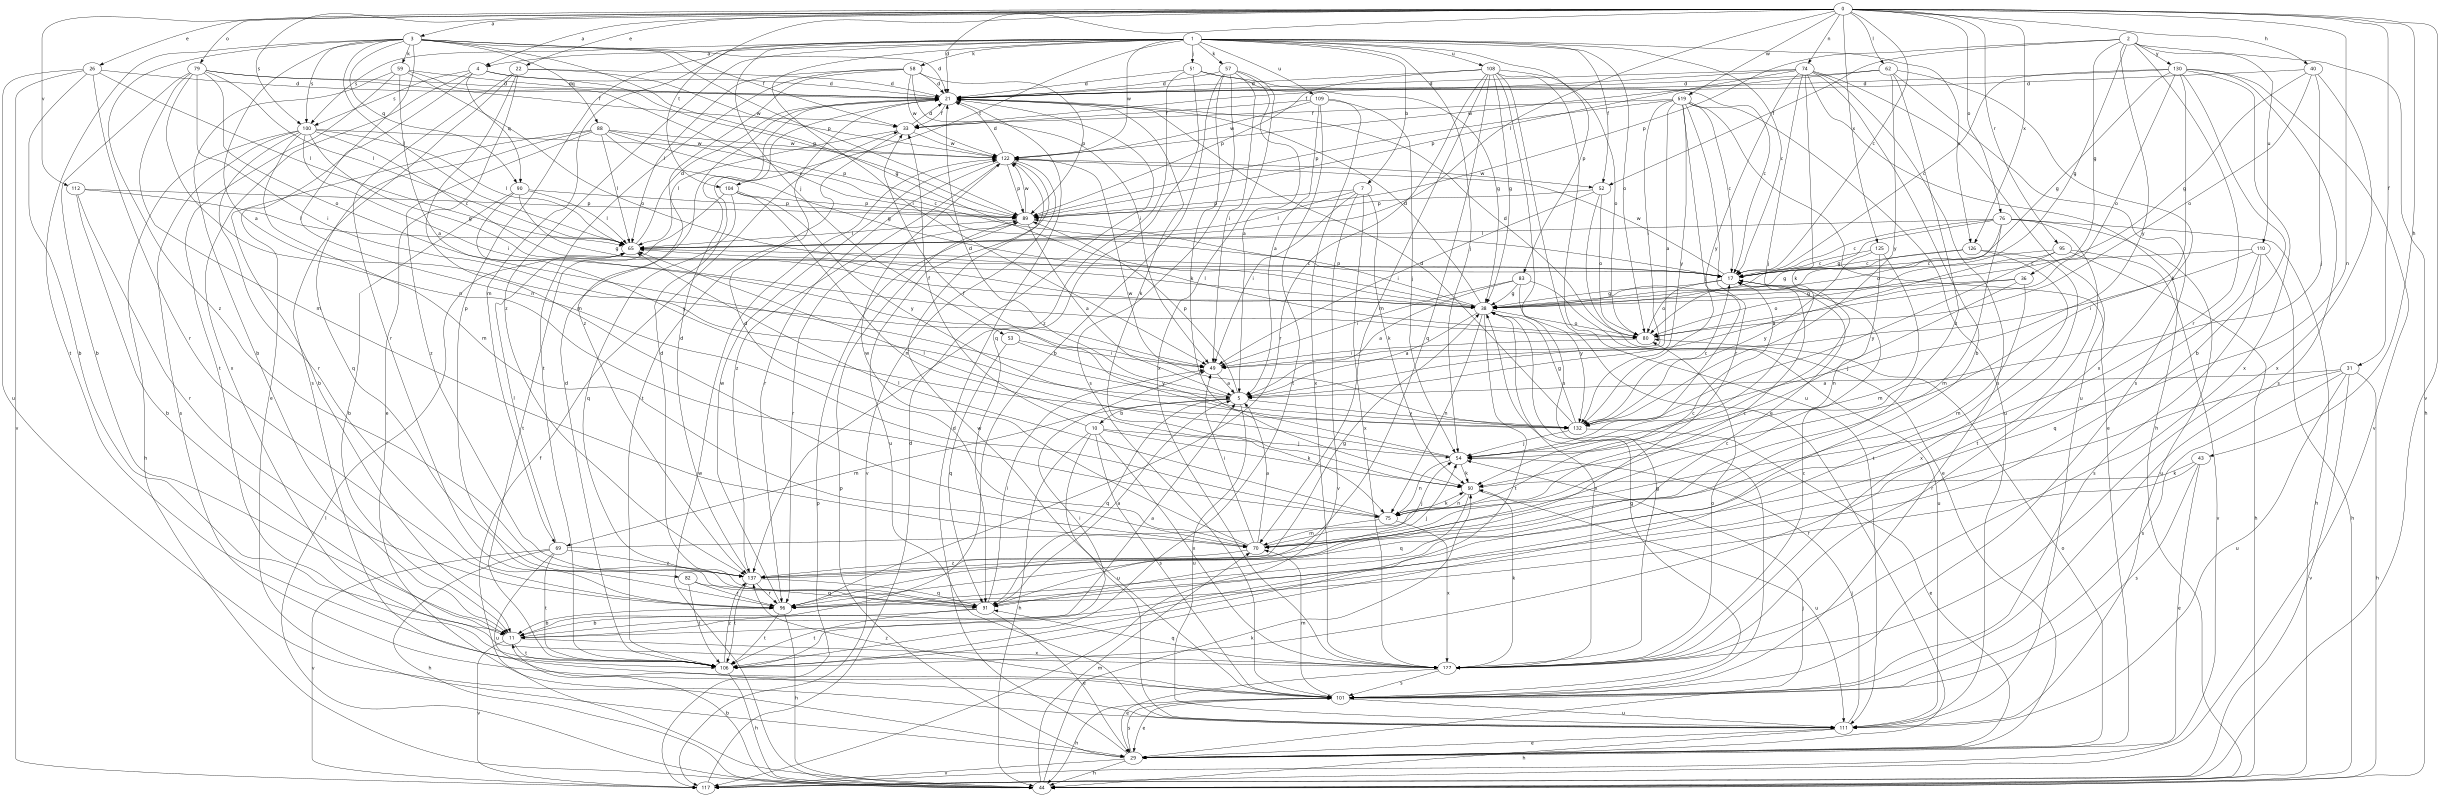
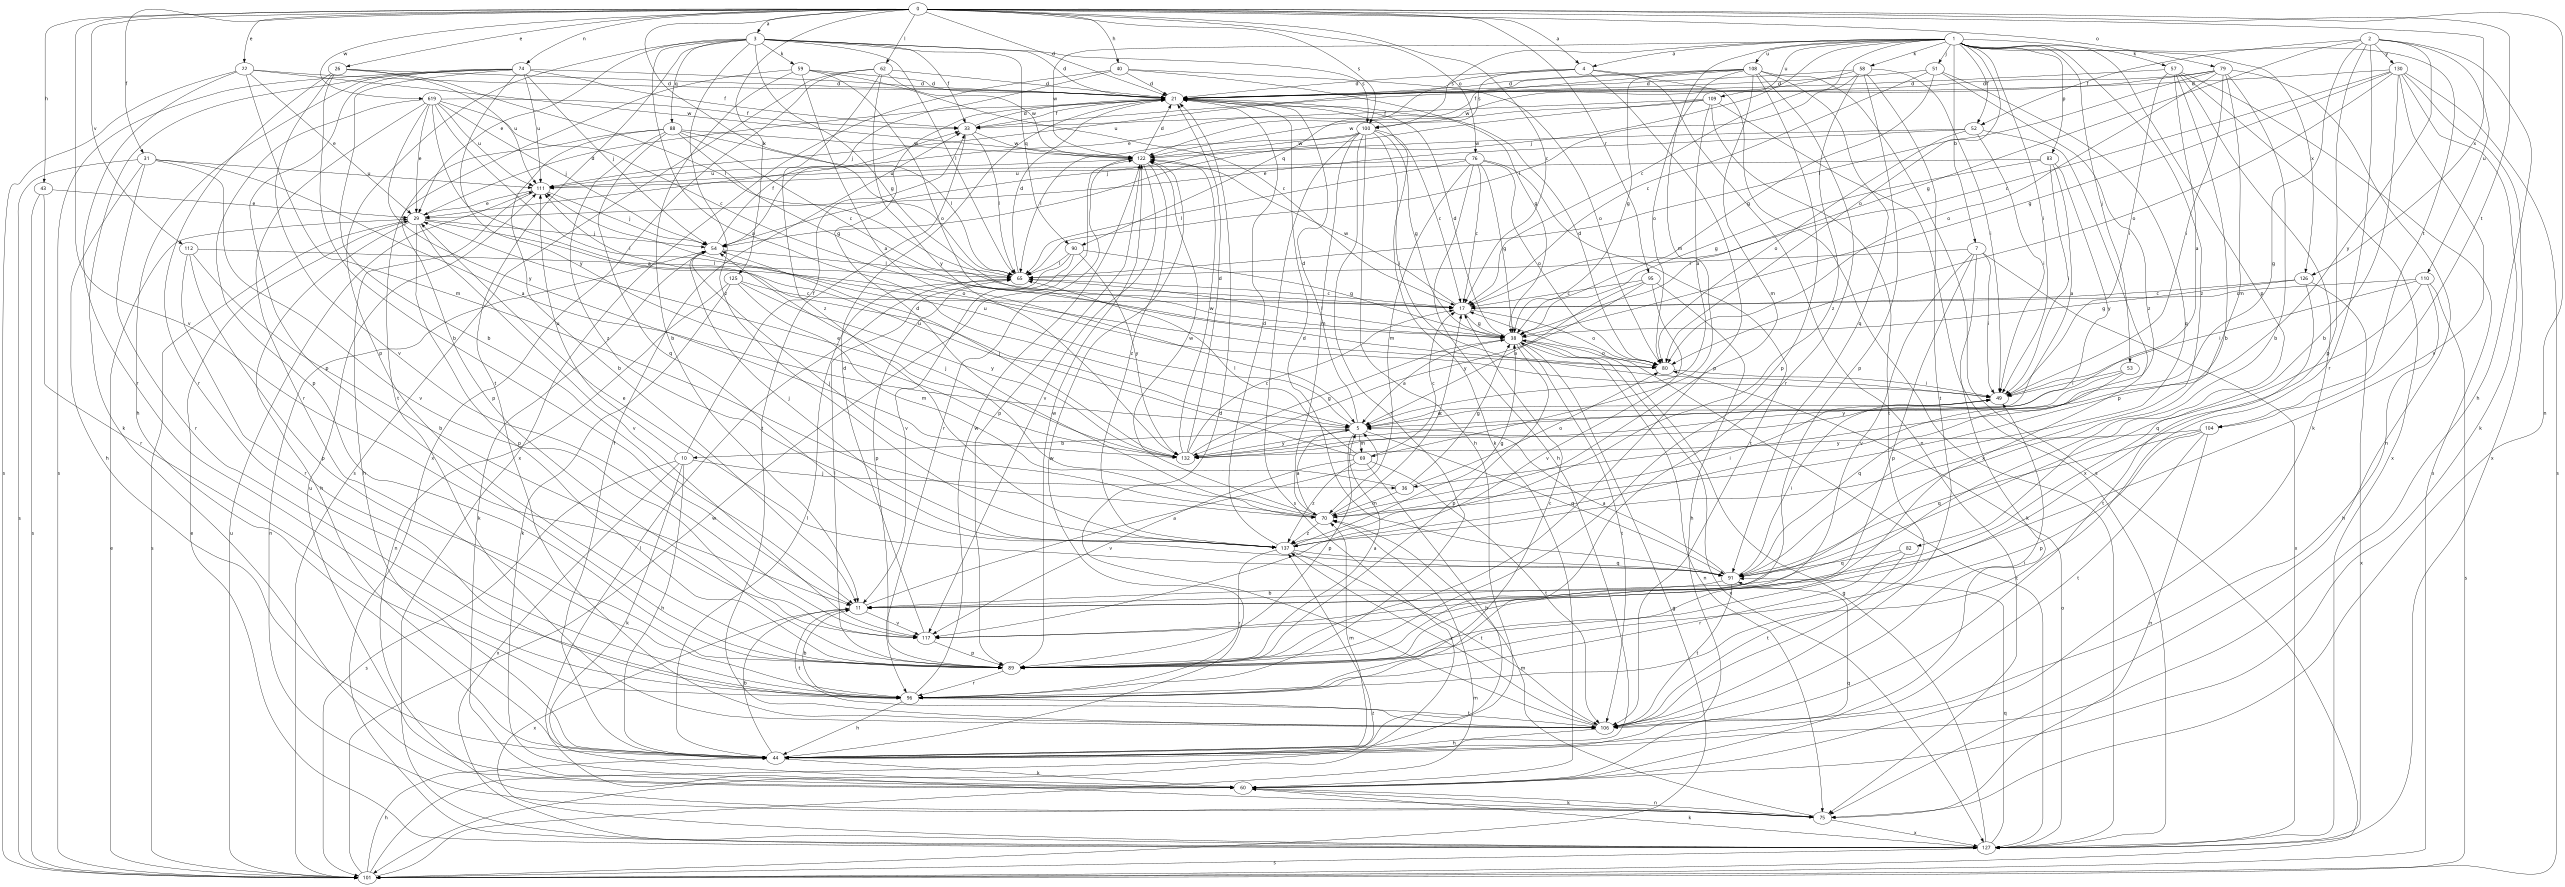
edge "122" -> "52": reversed
edge "90" -> "11": label "b" -> "v"
edge "10" -> "54": now "10" -> "36"
edge "43" -> "60": now "125" -> "60"
